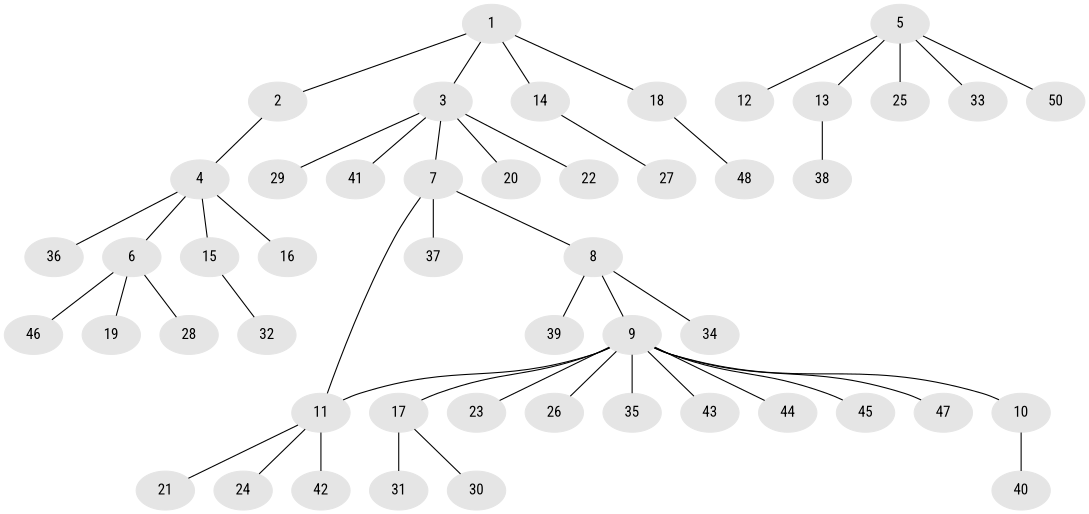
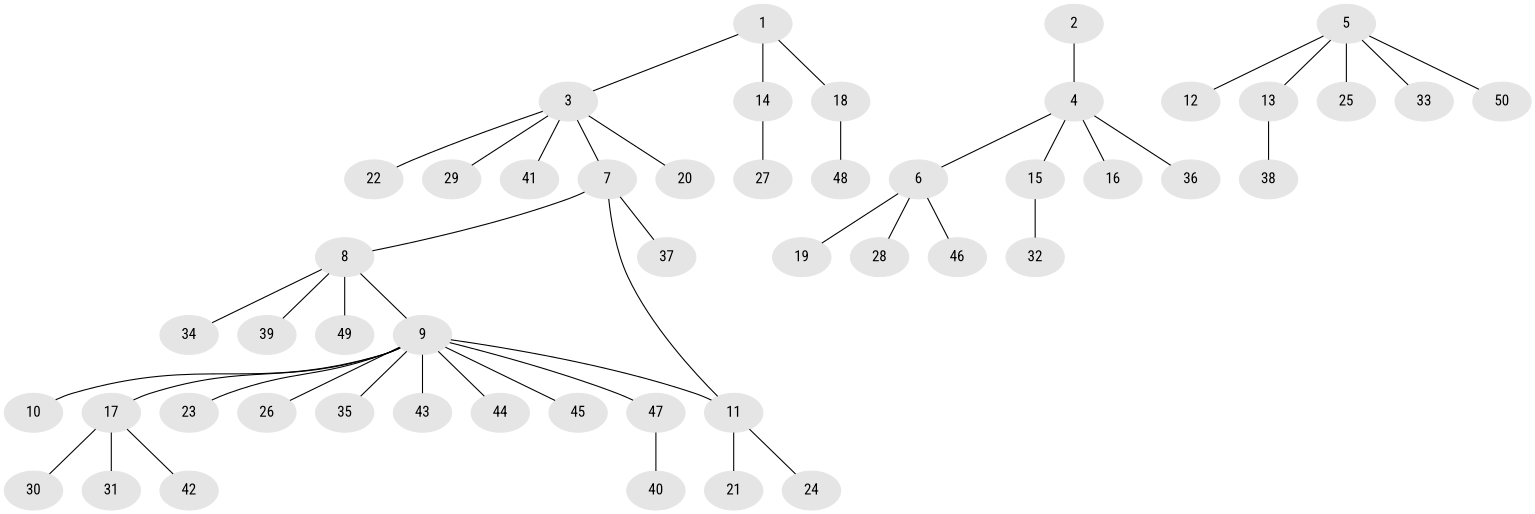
edge "1" -- "2": removed
node "49": added
edge "11" -- "42": now "17" -- "42"
edge "10" -- "40": now "47" -- "40"
